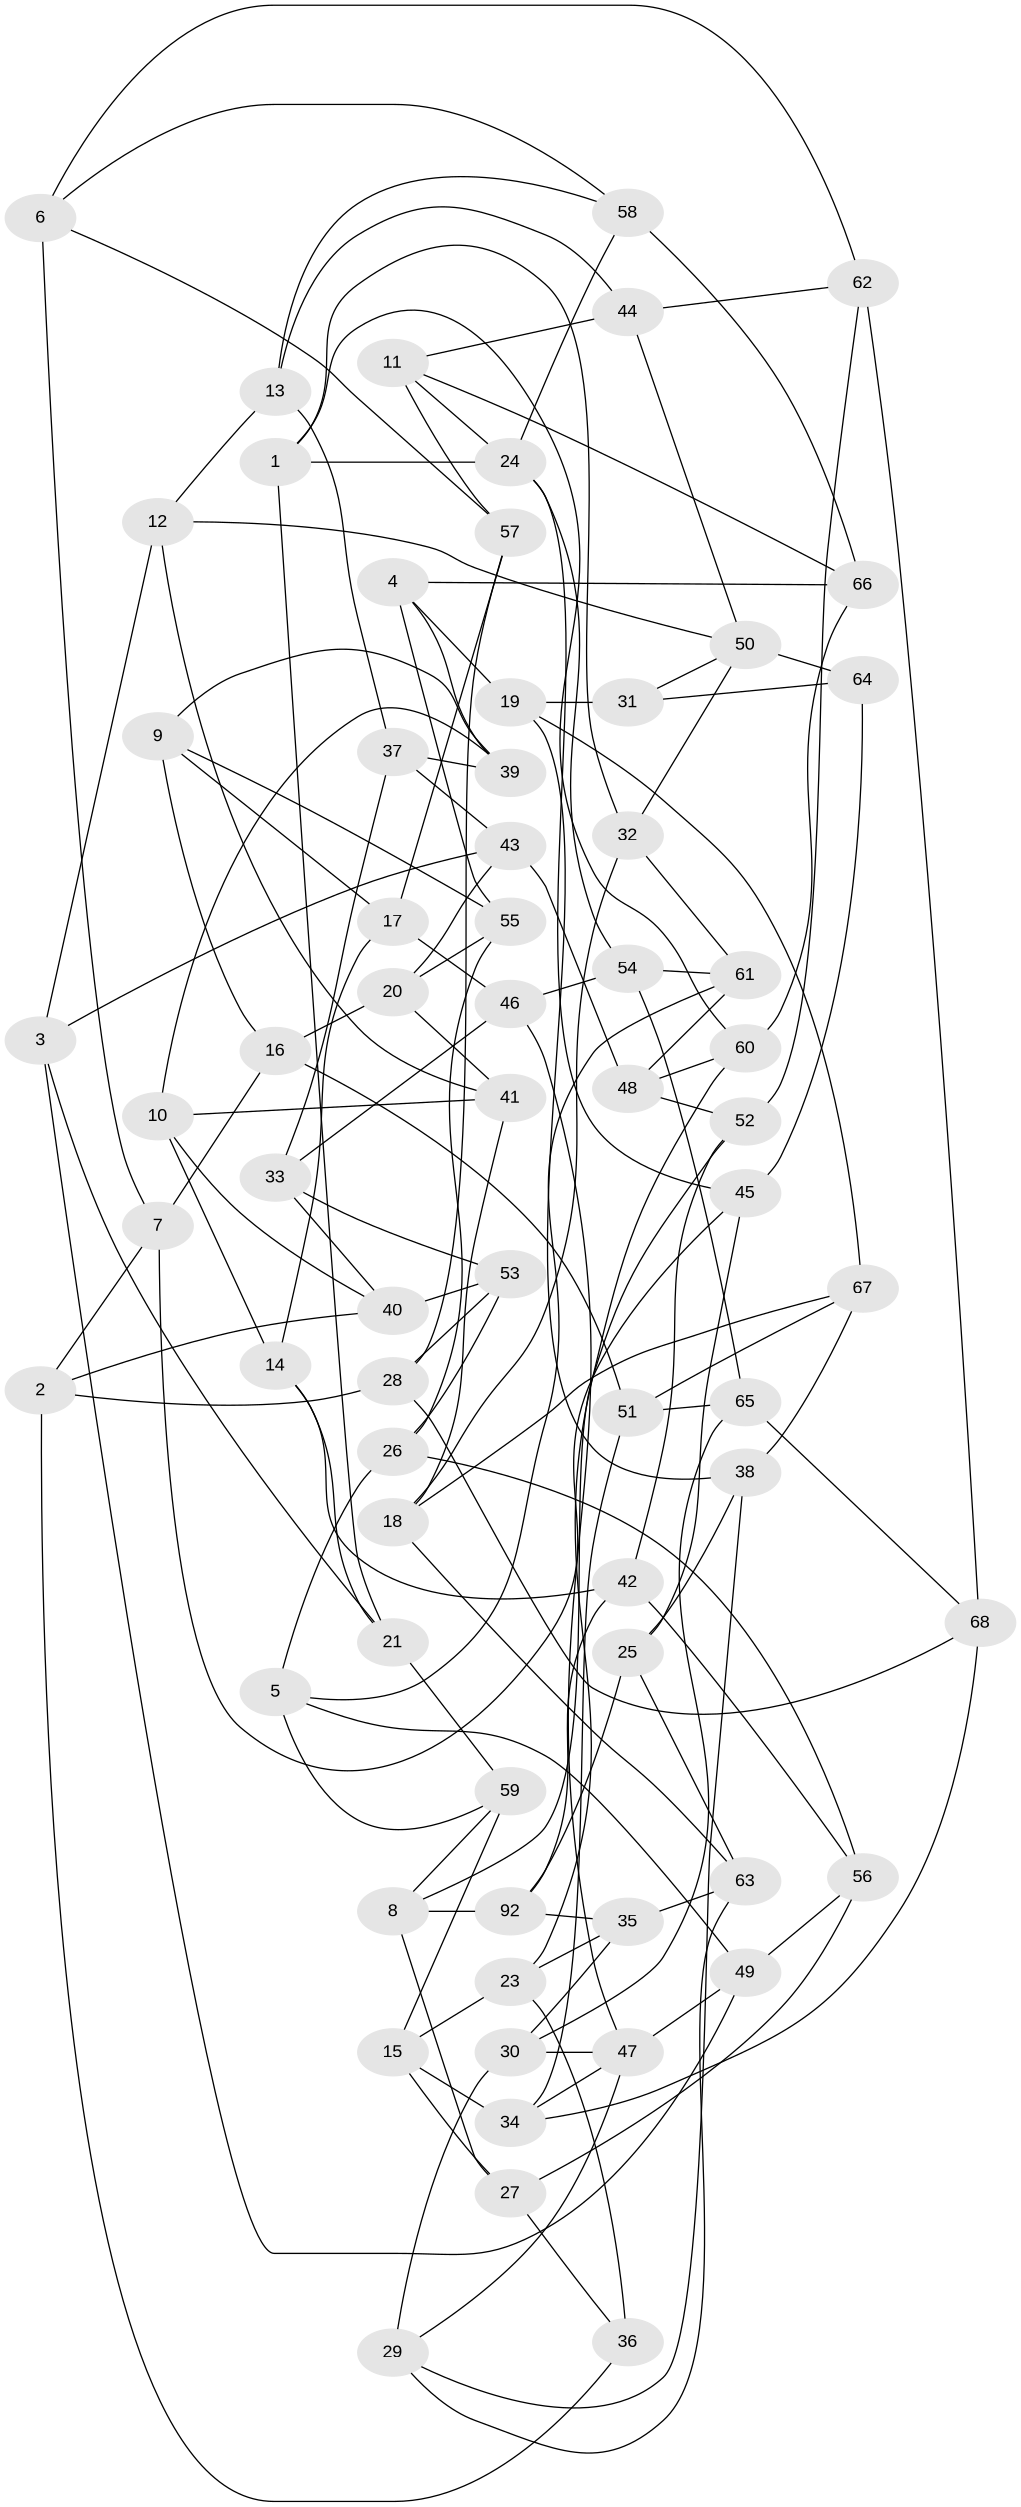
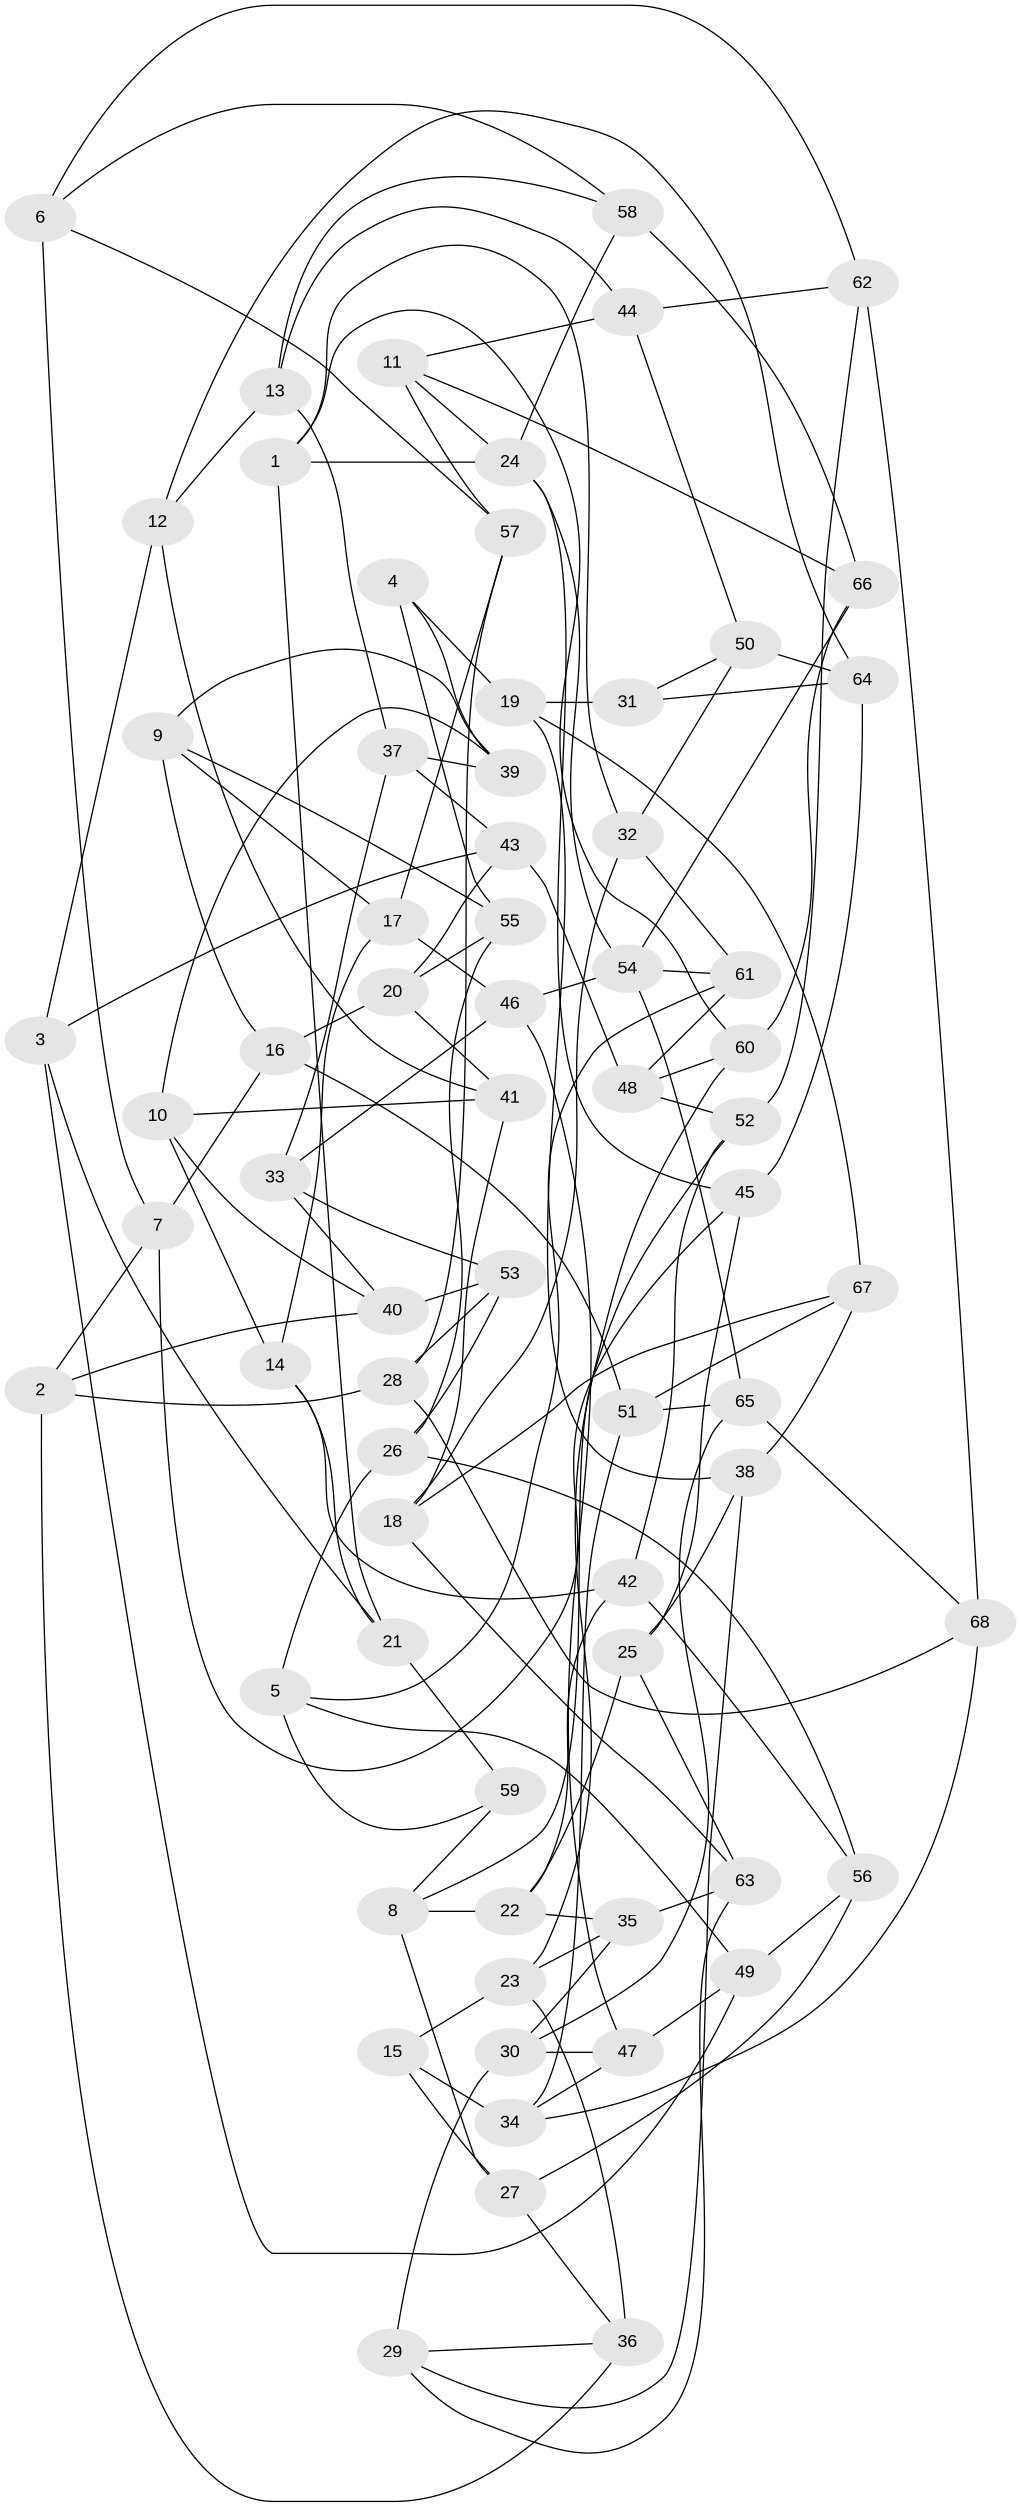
edge "12" -- "50": now "12" -- "64"
edge "4" -- "66": now "54" -- "66"
node "92": label "92" -> "22"
edge "59" -- "15": removed
edge "47" -- "29": now "36" -- "29"
